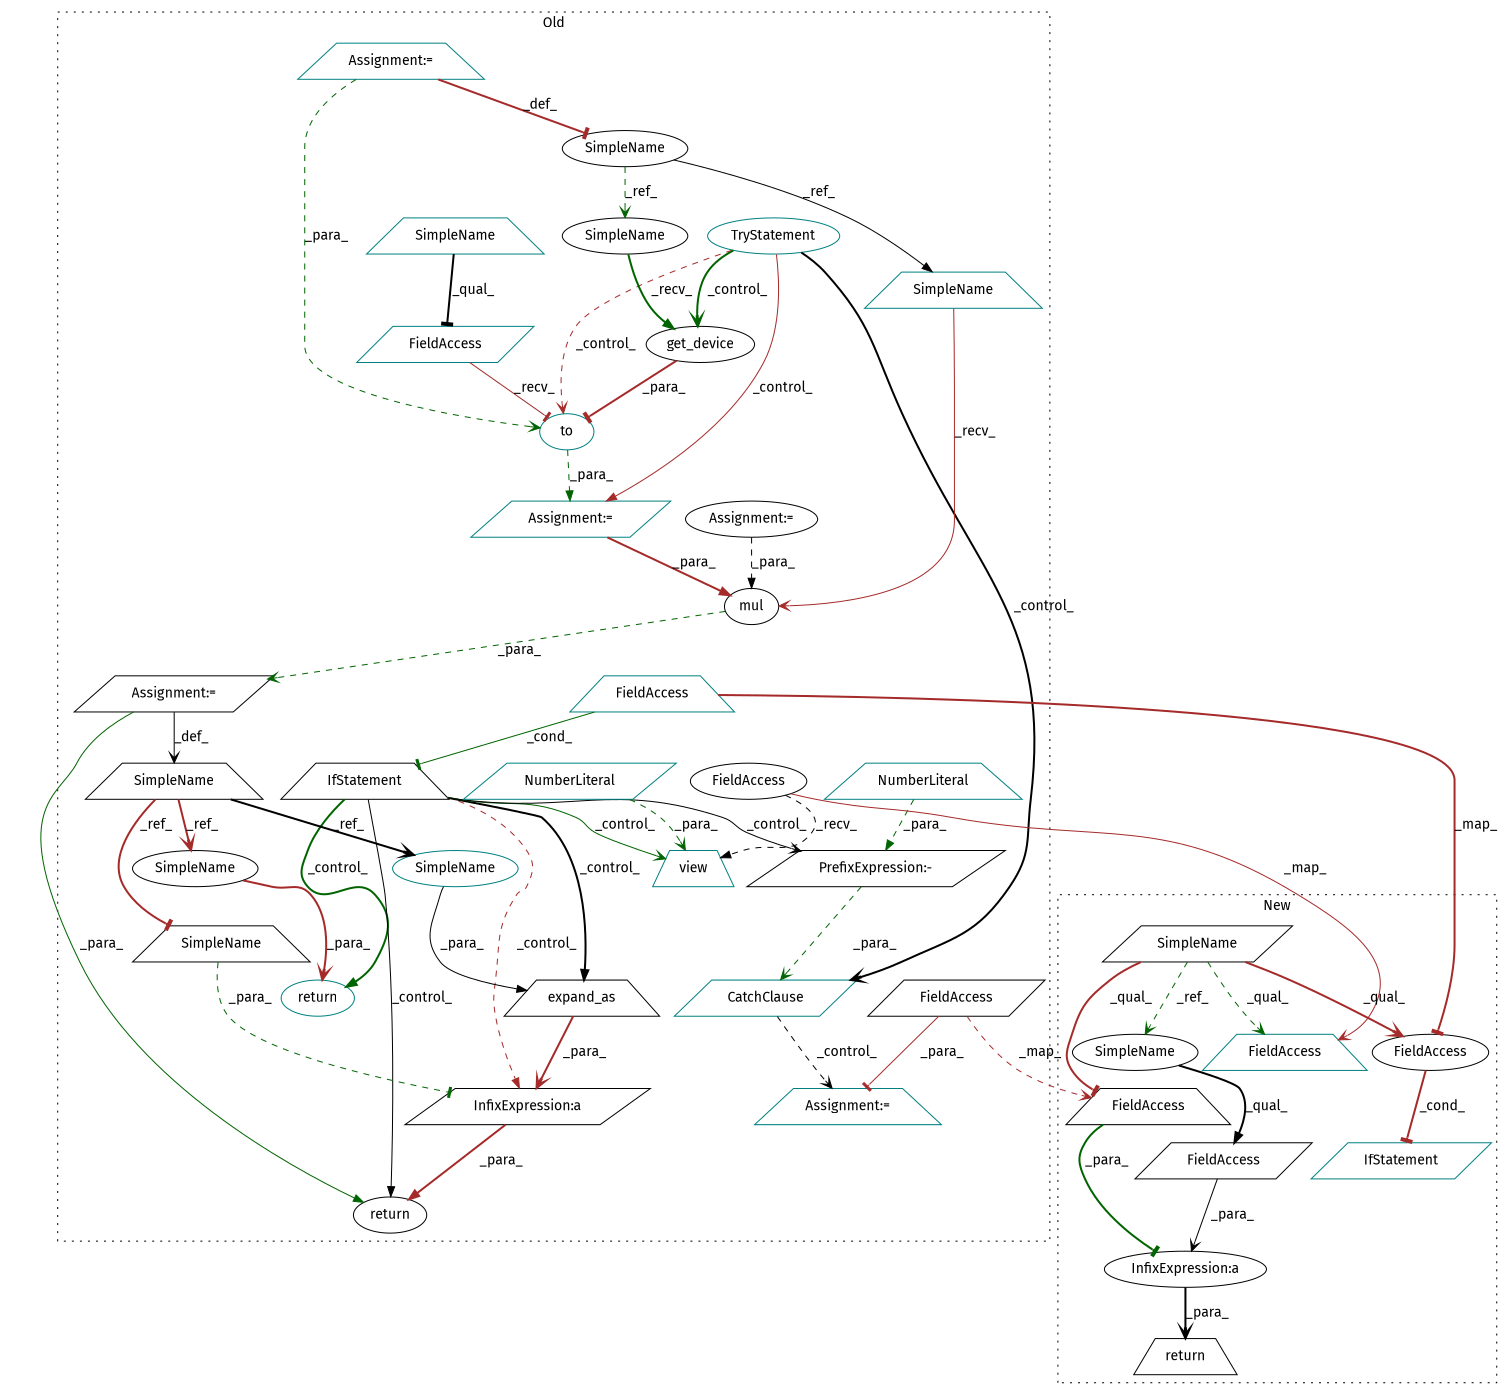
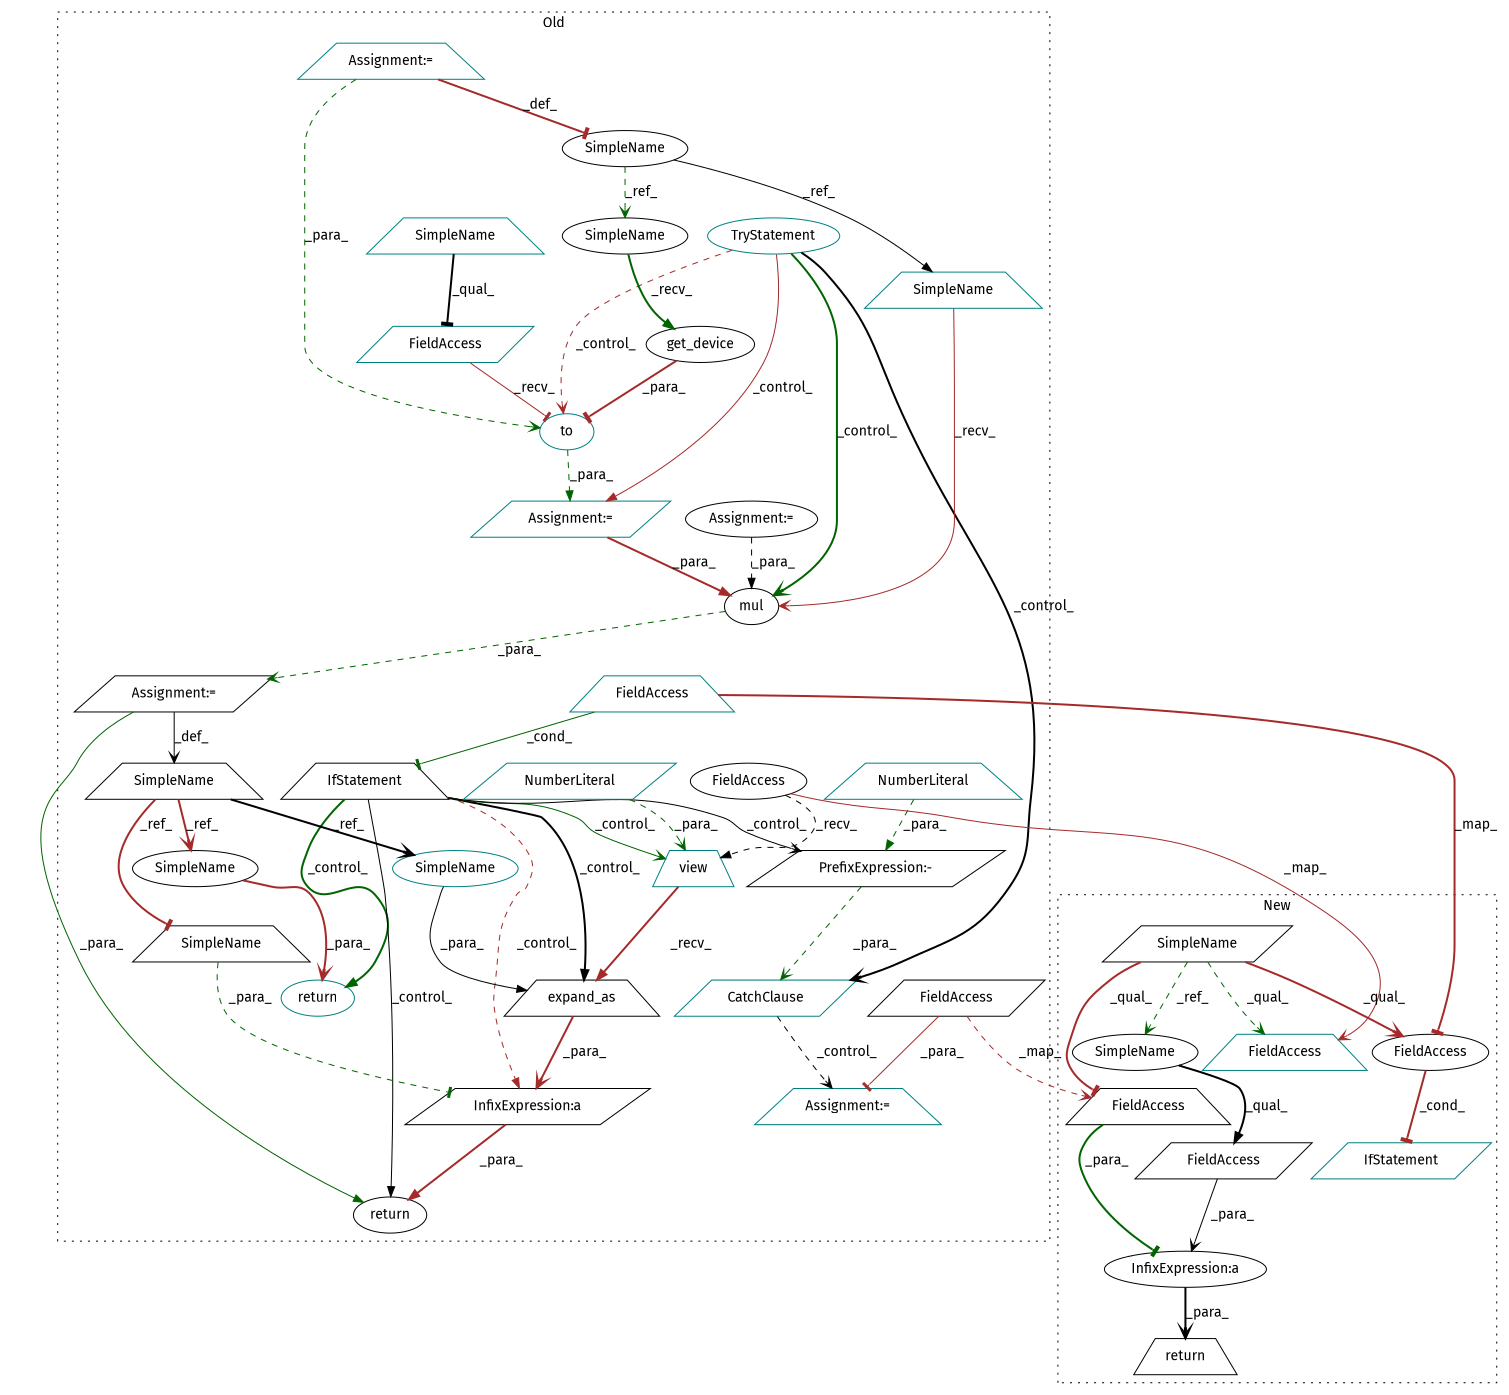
edge "TryStatement" -> "get_device": now "TryStatement" -> "mul"
edge "view" -> "expand_as": added, label "_recv_"
